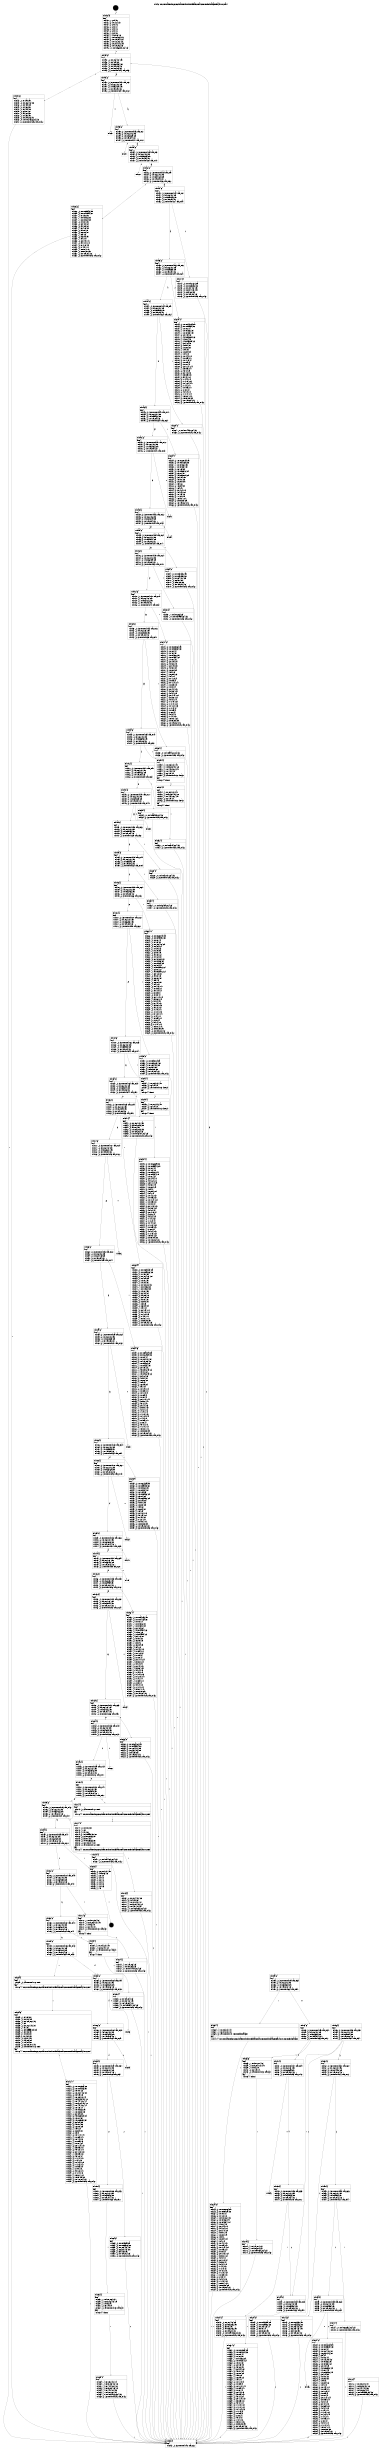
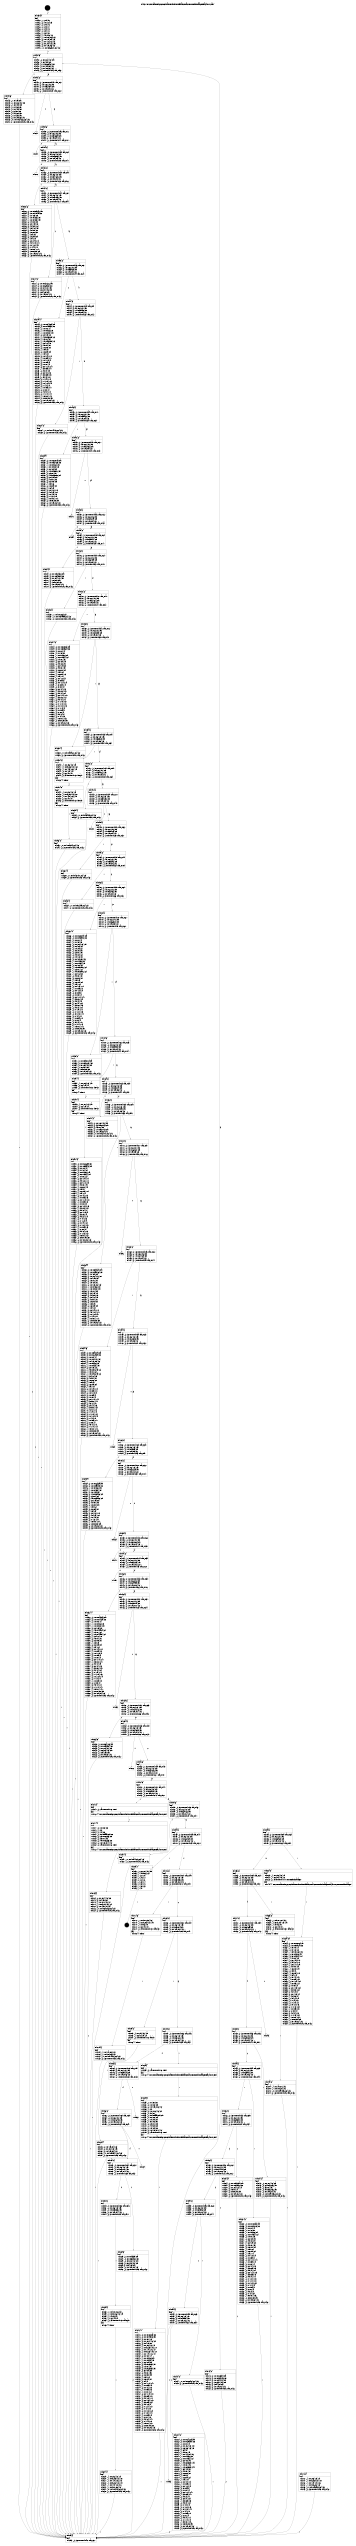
edge "0x401f66 [28]" -> "0x401f4a [28]": reversed
